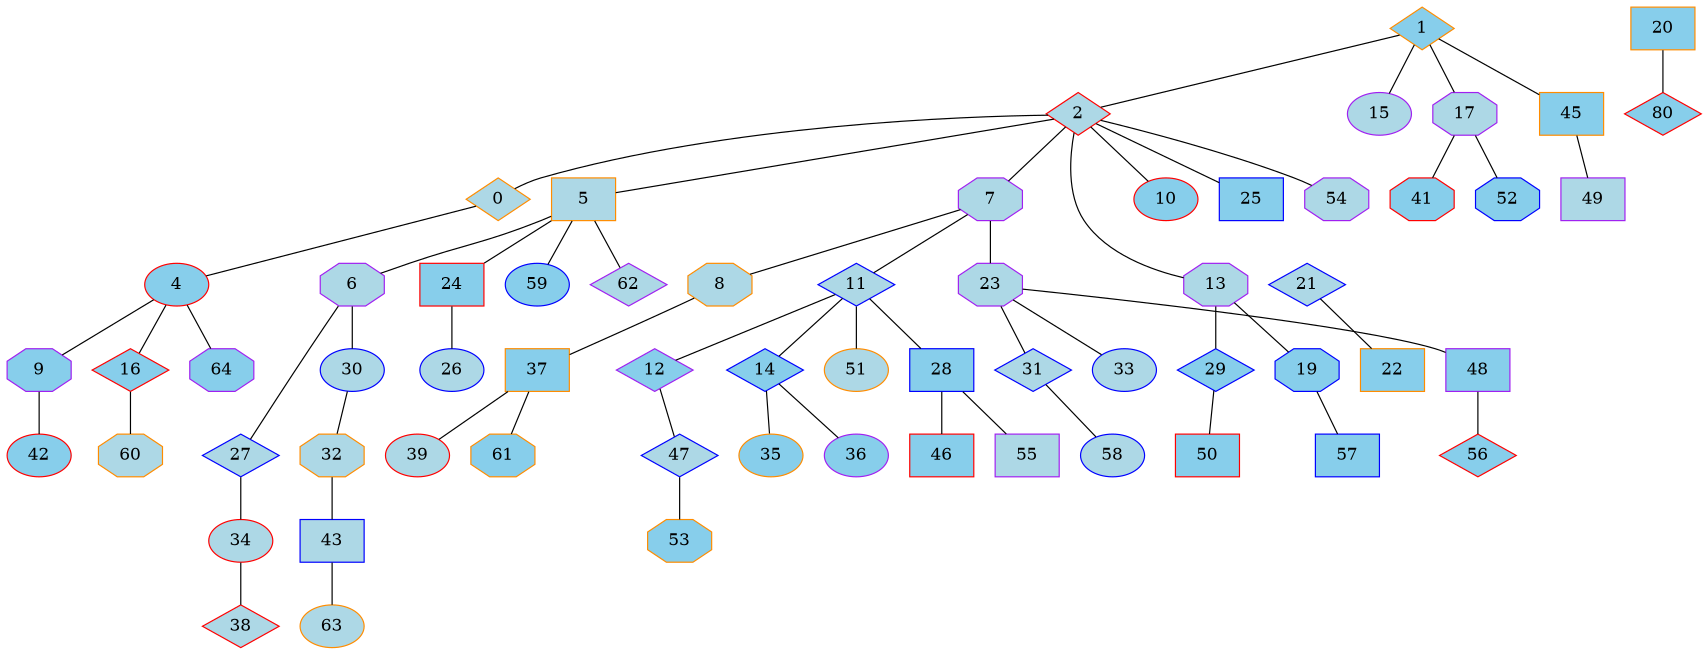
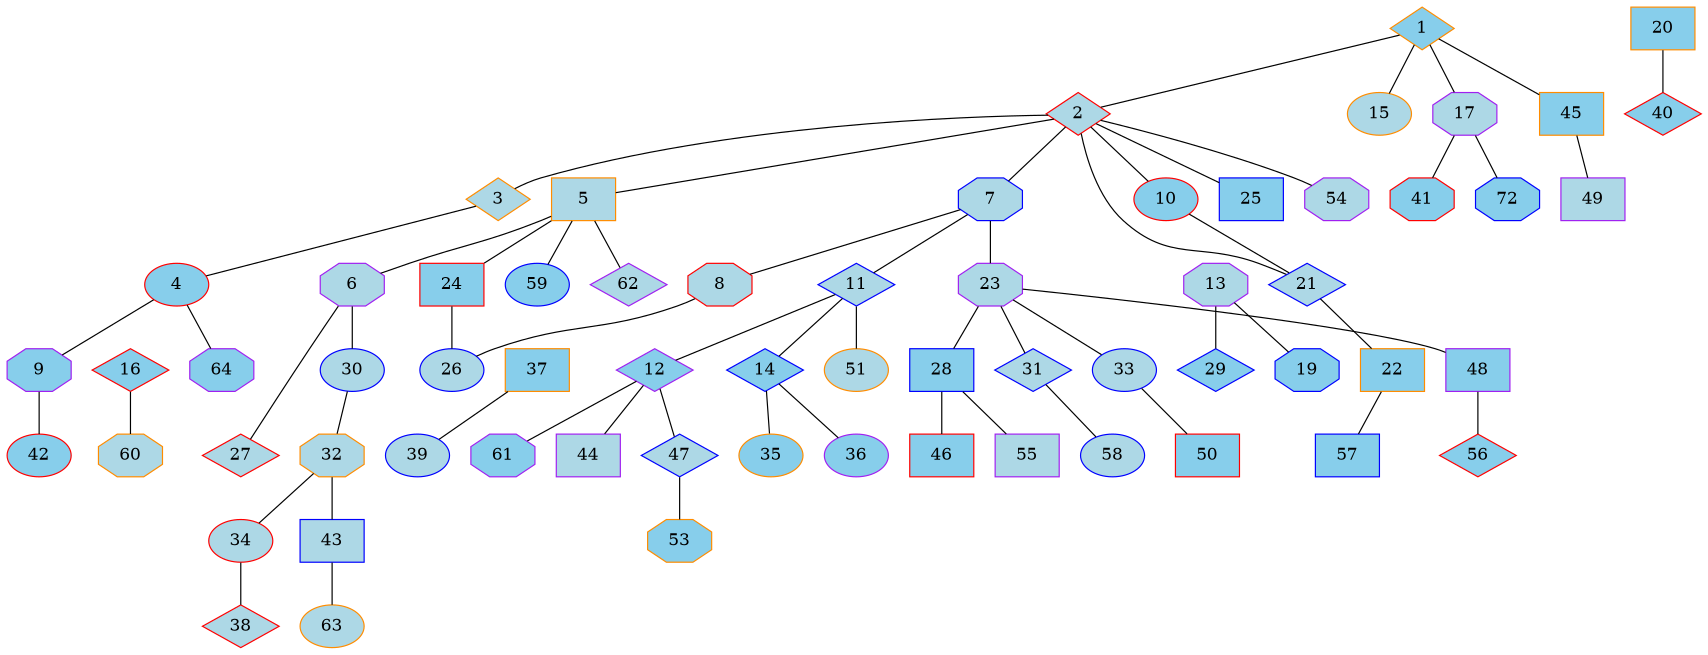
node "15": color purple -> darkorange
node "80": label "80" -> "40"
node "0": label "0" -> "3"
node "7": color purple -> blue
node "52": label "52" -> "72"
edge "2" -- "13": now "2" -- "21"
edge "10" -- "21": added
node "8": color darkorange -> red
edge "11" -- "28": now "23" -- "28"
edge "8" -- "37": now "8" -- "26"
edge "4" -- "16": removed
edge "29" -- "50": now "33" -- "50"
edge "37" -- "61": now "12" -- "61"
edge "19" -- "57": now "22" -- "57"
node "27": color blue -> red
node "39": color red -> blue
node "61": color darkorange -> purple
node "44": added
edge "27" -- "34": now "32" -- "34"
